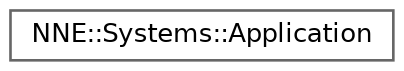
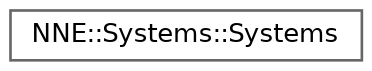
node "NNE::Systems::Application": label "NNE::Systems::Application" -> "NNE::Systems::Systems"
